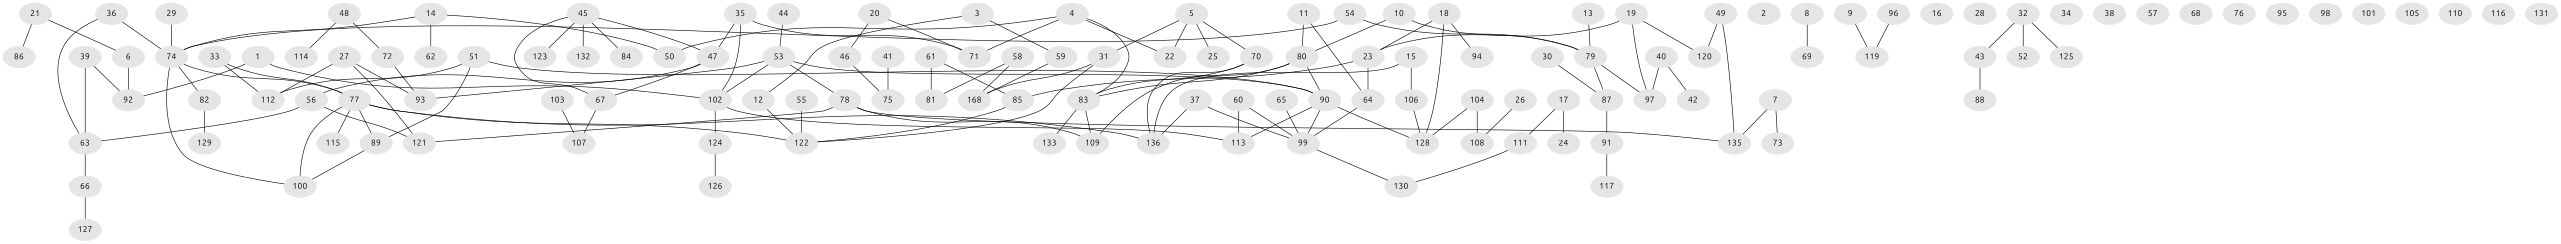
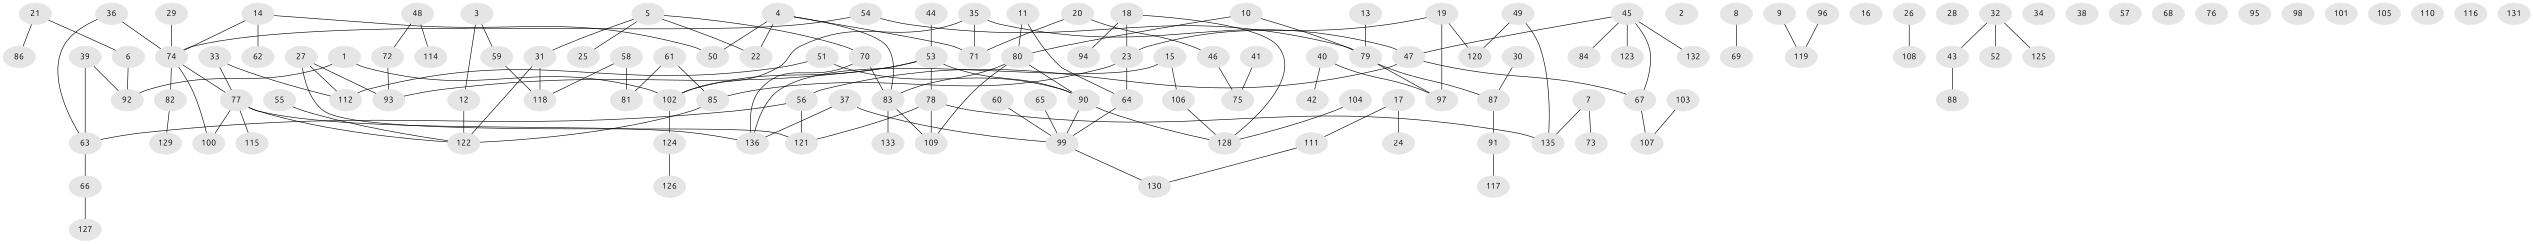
node "168": label "168" -> "118"
edge "104" -- "108": removed
node "89": removed
node "113": removed
